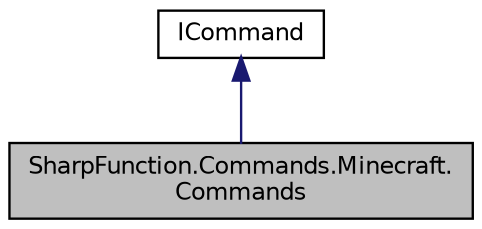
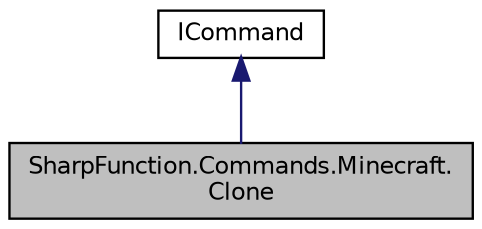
node "SharpFunction.Commands.Minecraft. Commands": label "SharpFunction.Commands.Minecraft. Commands" -> "SharpFunction.Commands.Minecraft. Clone"
